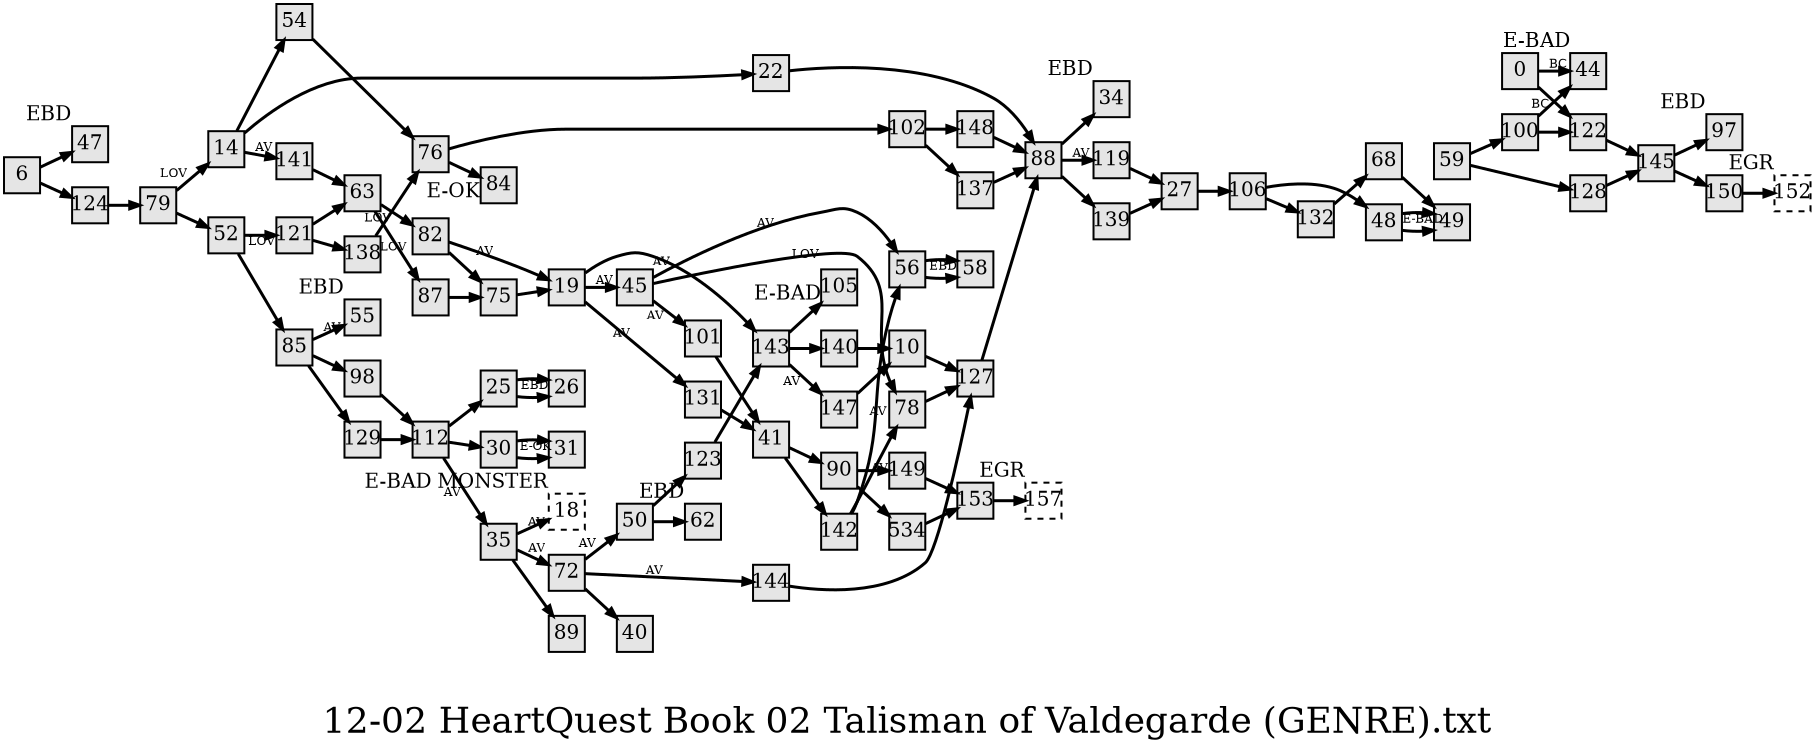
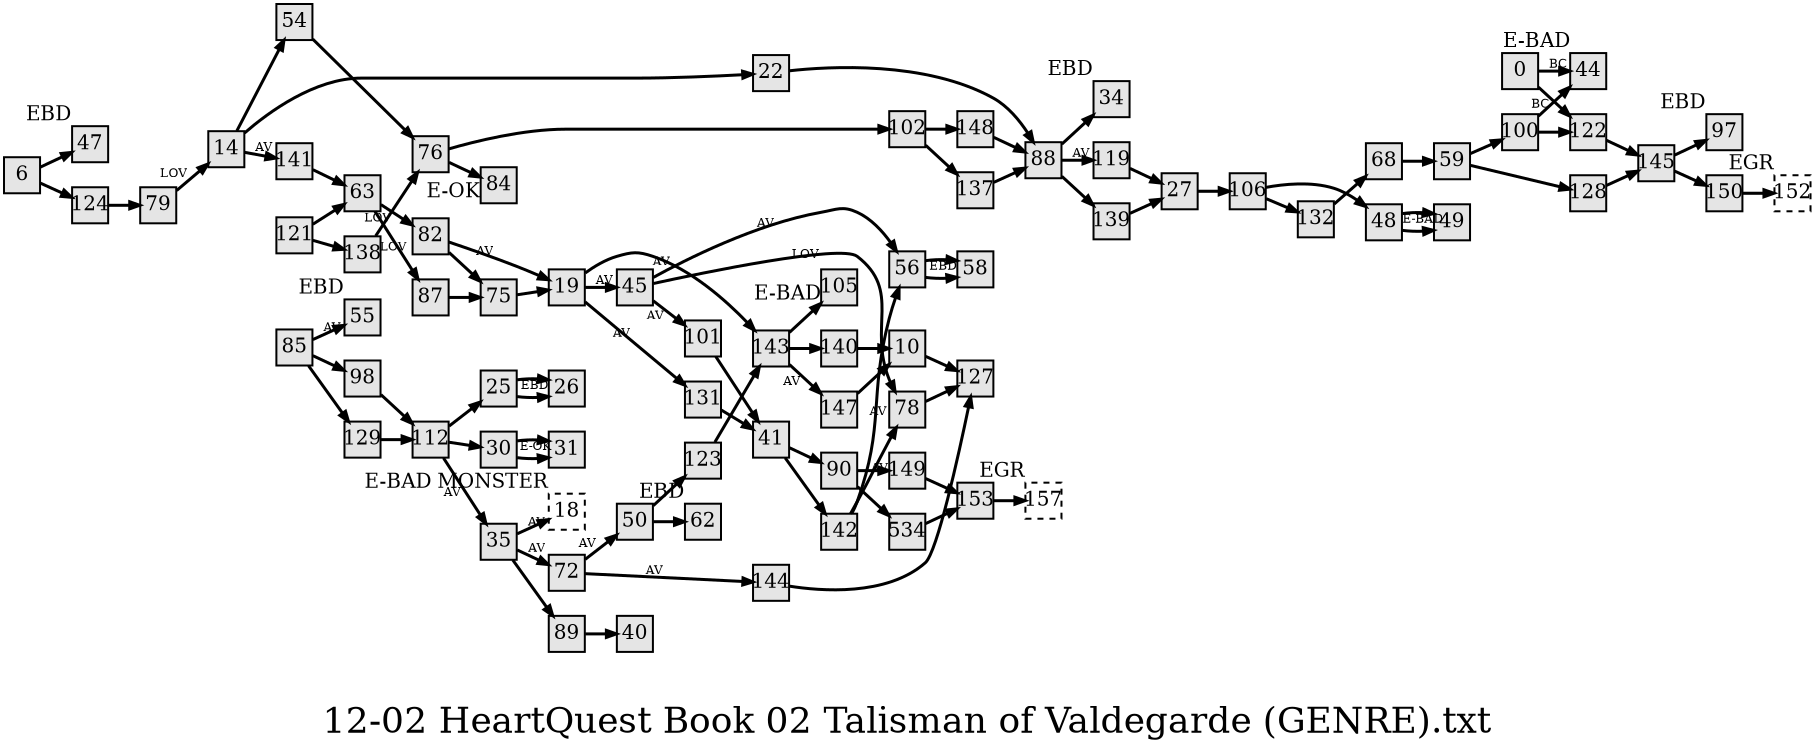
edge "68" -> "49": now "68" -> "59"
node "52": removed
edge "127" -> "88": removed
edge "72" -> "40": now "89" -> "40"
